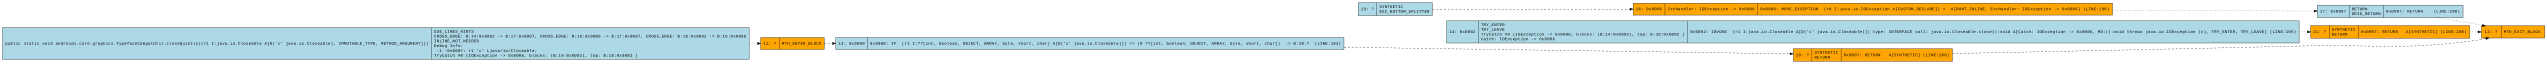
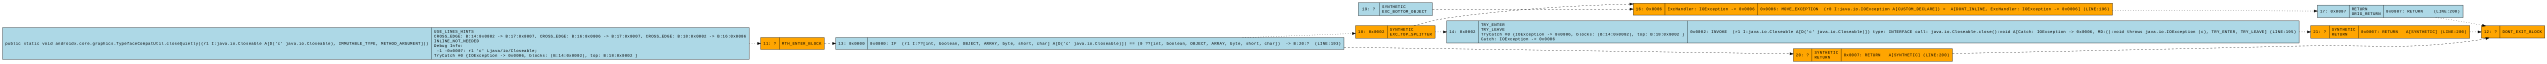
node "19: ?": text "EXC_BOTTOM_SPLITTER" -> "EXC_BOTTOM_OBJECT"
node "18: 0x0002": added
node "12: ?": text "MTH_EXIT_BLOCK" -> "DONT_EXIT_BLOCK"
